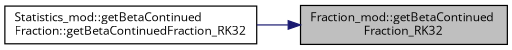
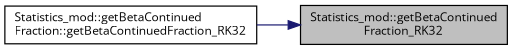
node "Fraction_mod::getBetaContinued Fraction_RK32": label "Fraction_mod::getBetaContinued Fraction_RK32" -> "Statistics_mod::getBetaContinued Fraction_RK32"
